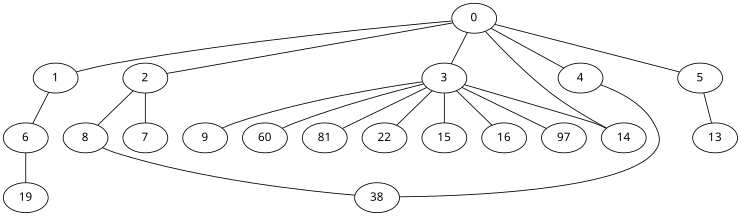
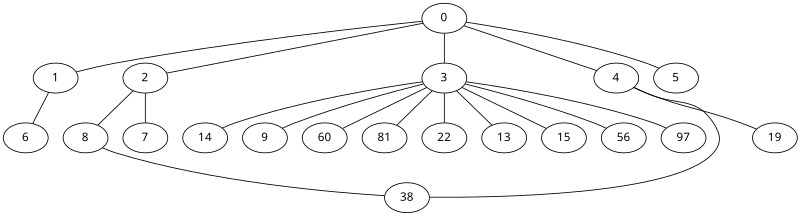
edge "0" -- "14": removed
edge "5" -- "13": now "3" -- "13"
node "16": label "16" -> "56"
edge "6" -- "19": now "4" -- "19"
